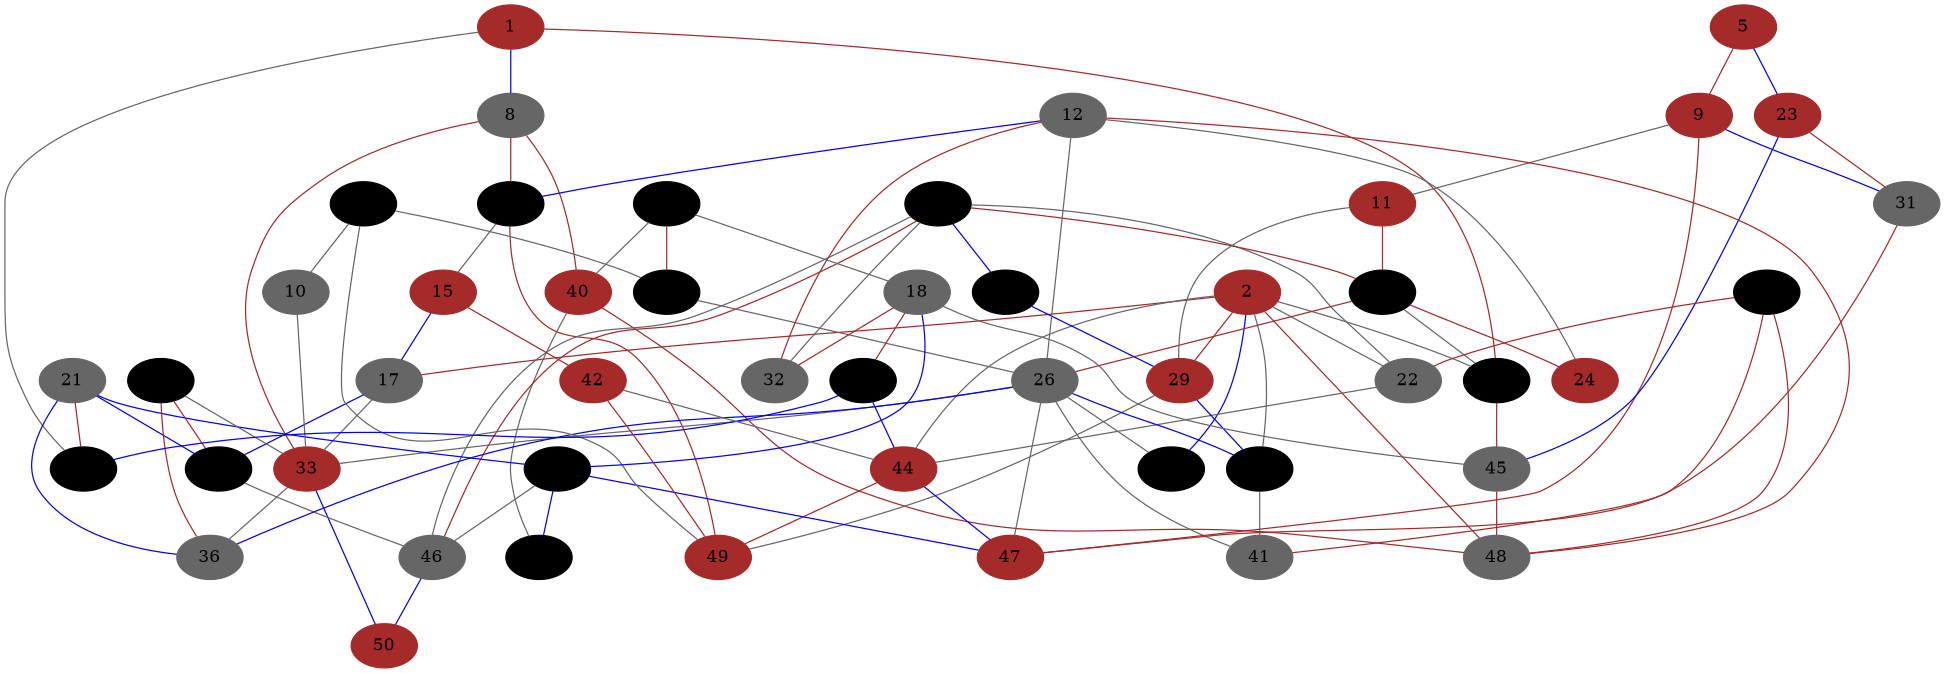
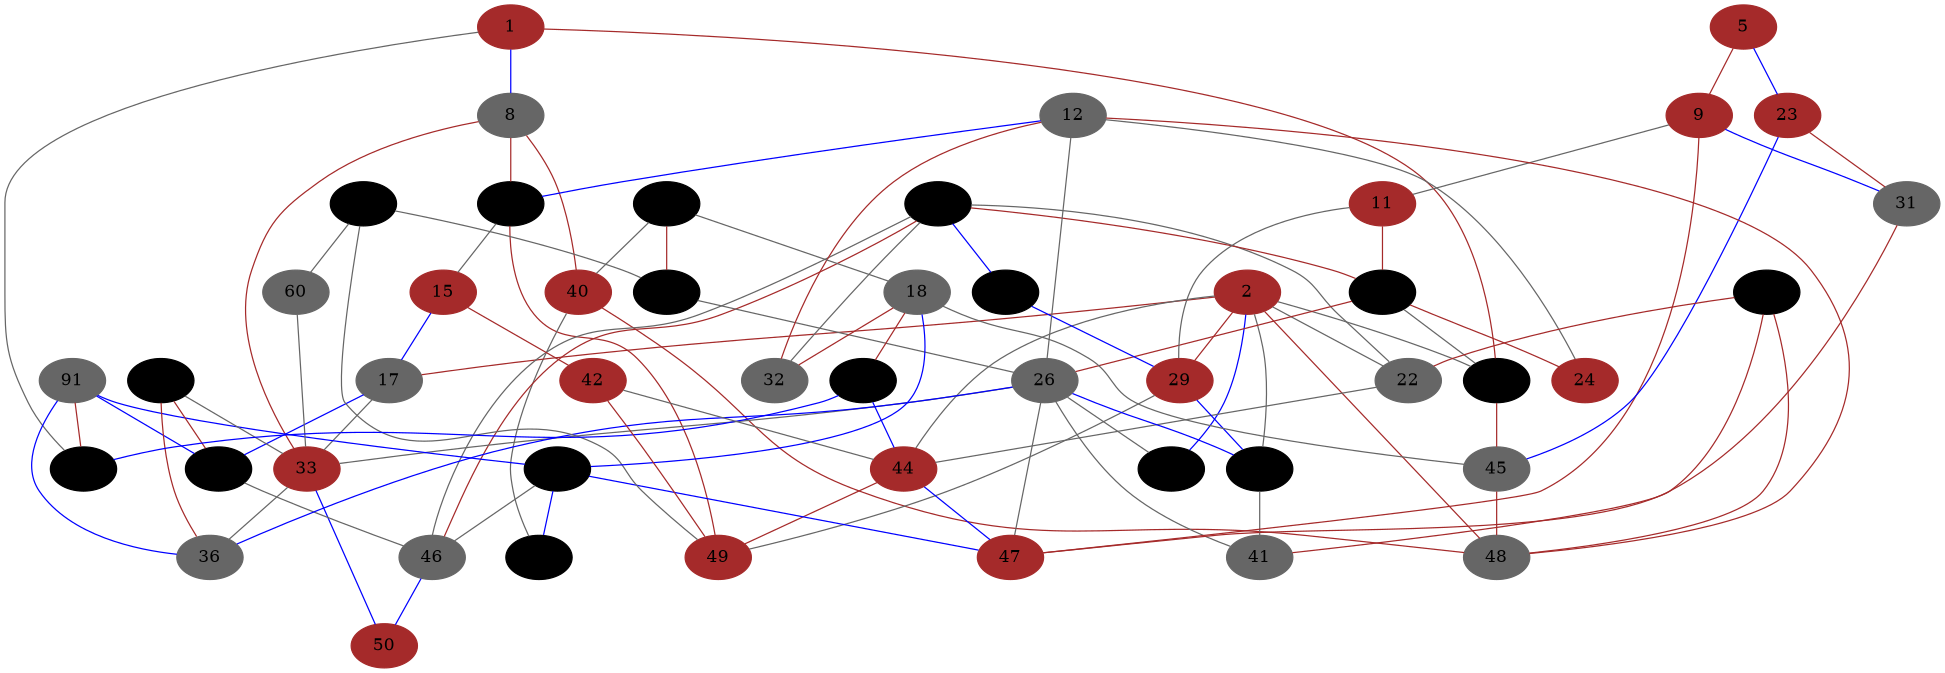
node "10": label "10" -> "60"
node "21": label "21" -> "91"
